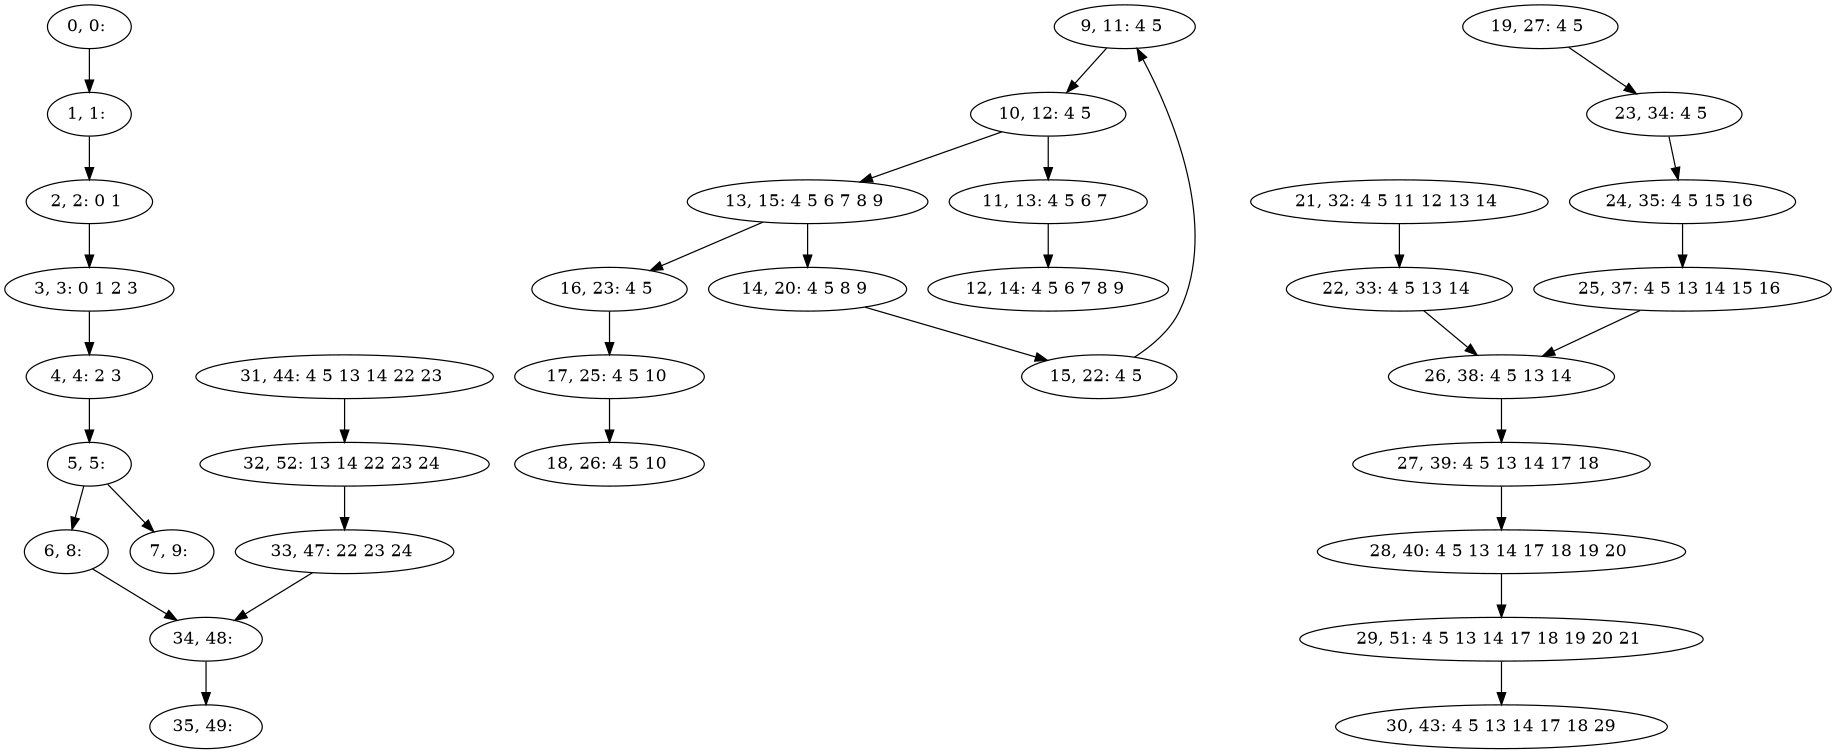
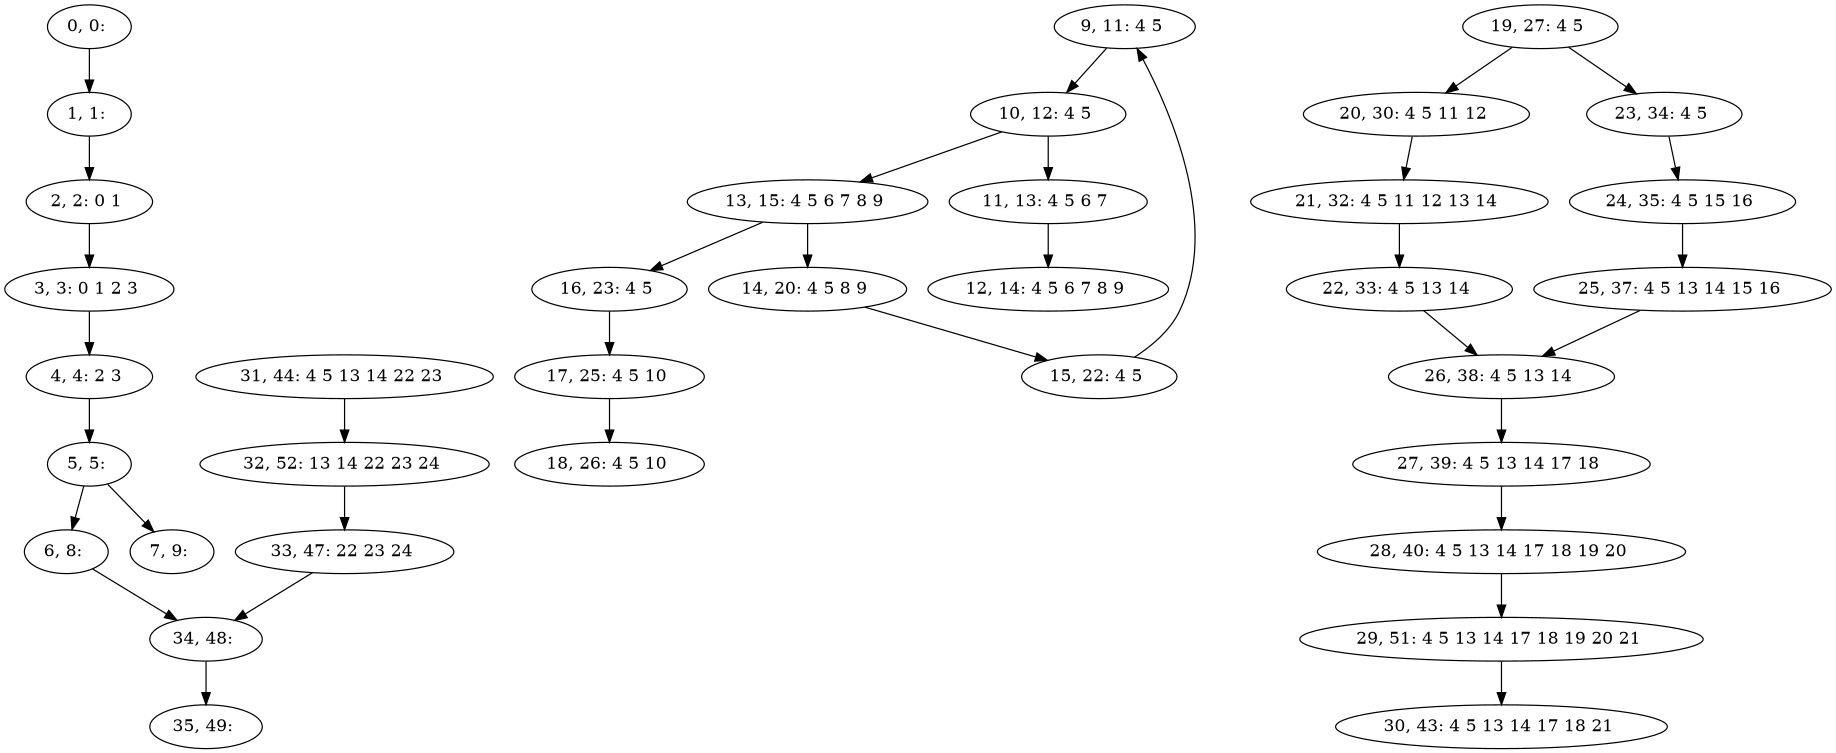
node "20, 30: 4 5 11 12": added
node "30, 43: 4 5 13 14 17 18 29": label "30, 43: 4 5 13 14 17 18 29" -> "30, 43: 4 5 13 14 17 18 21"
